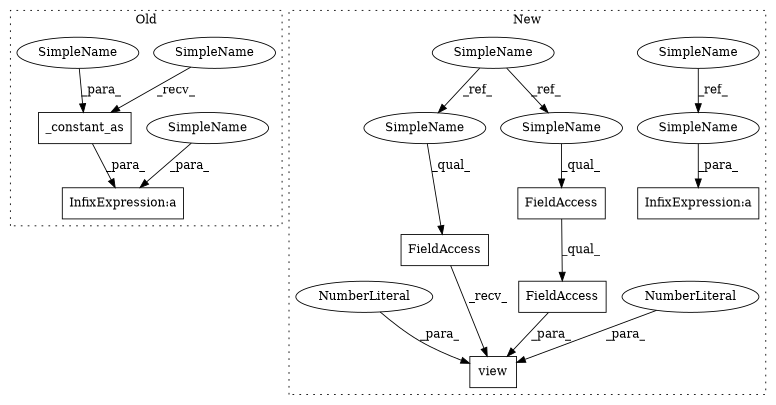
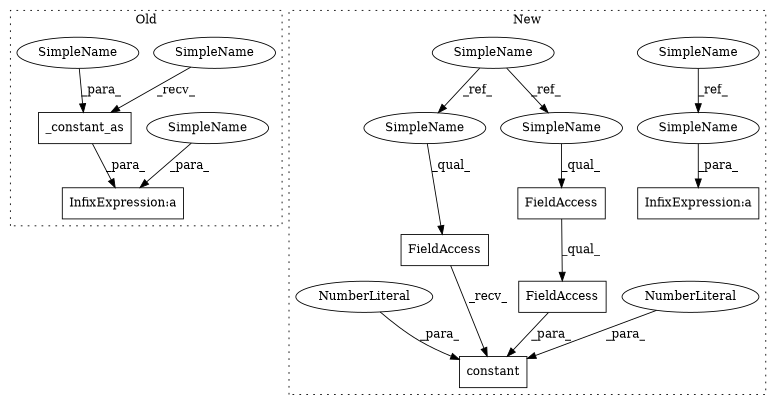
node "view": label "view" -> "constant"
